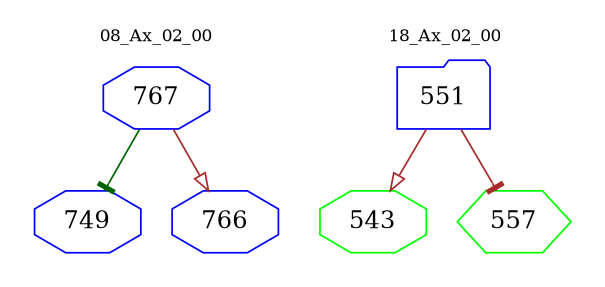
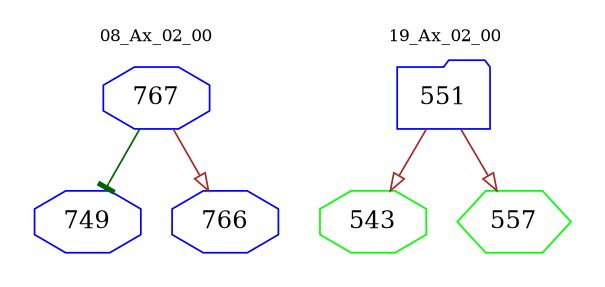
cluster "18_Ax_02_00": label "18_Ax_02_00" -> "19_Ax_02_00"
edge "551" -> "557": arrowhead tee -> onormal
